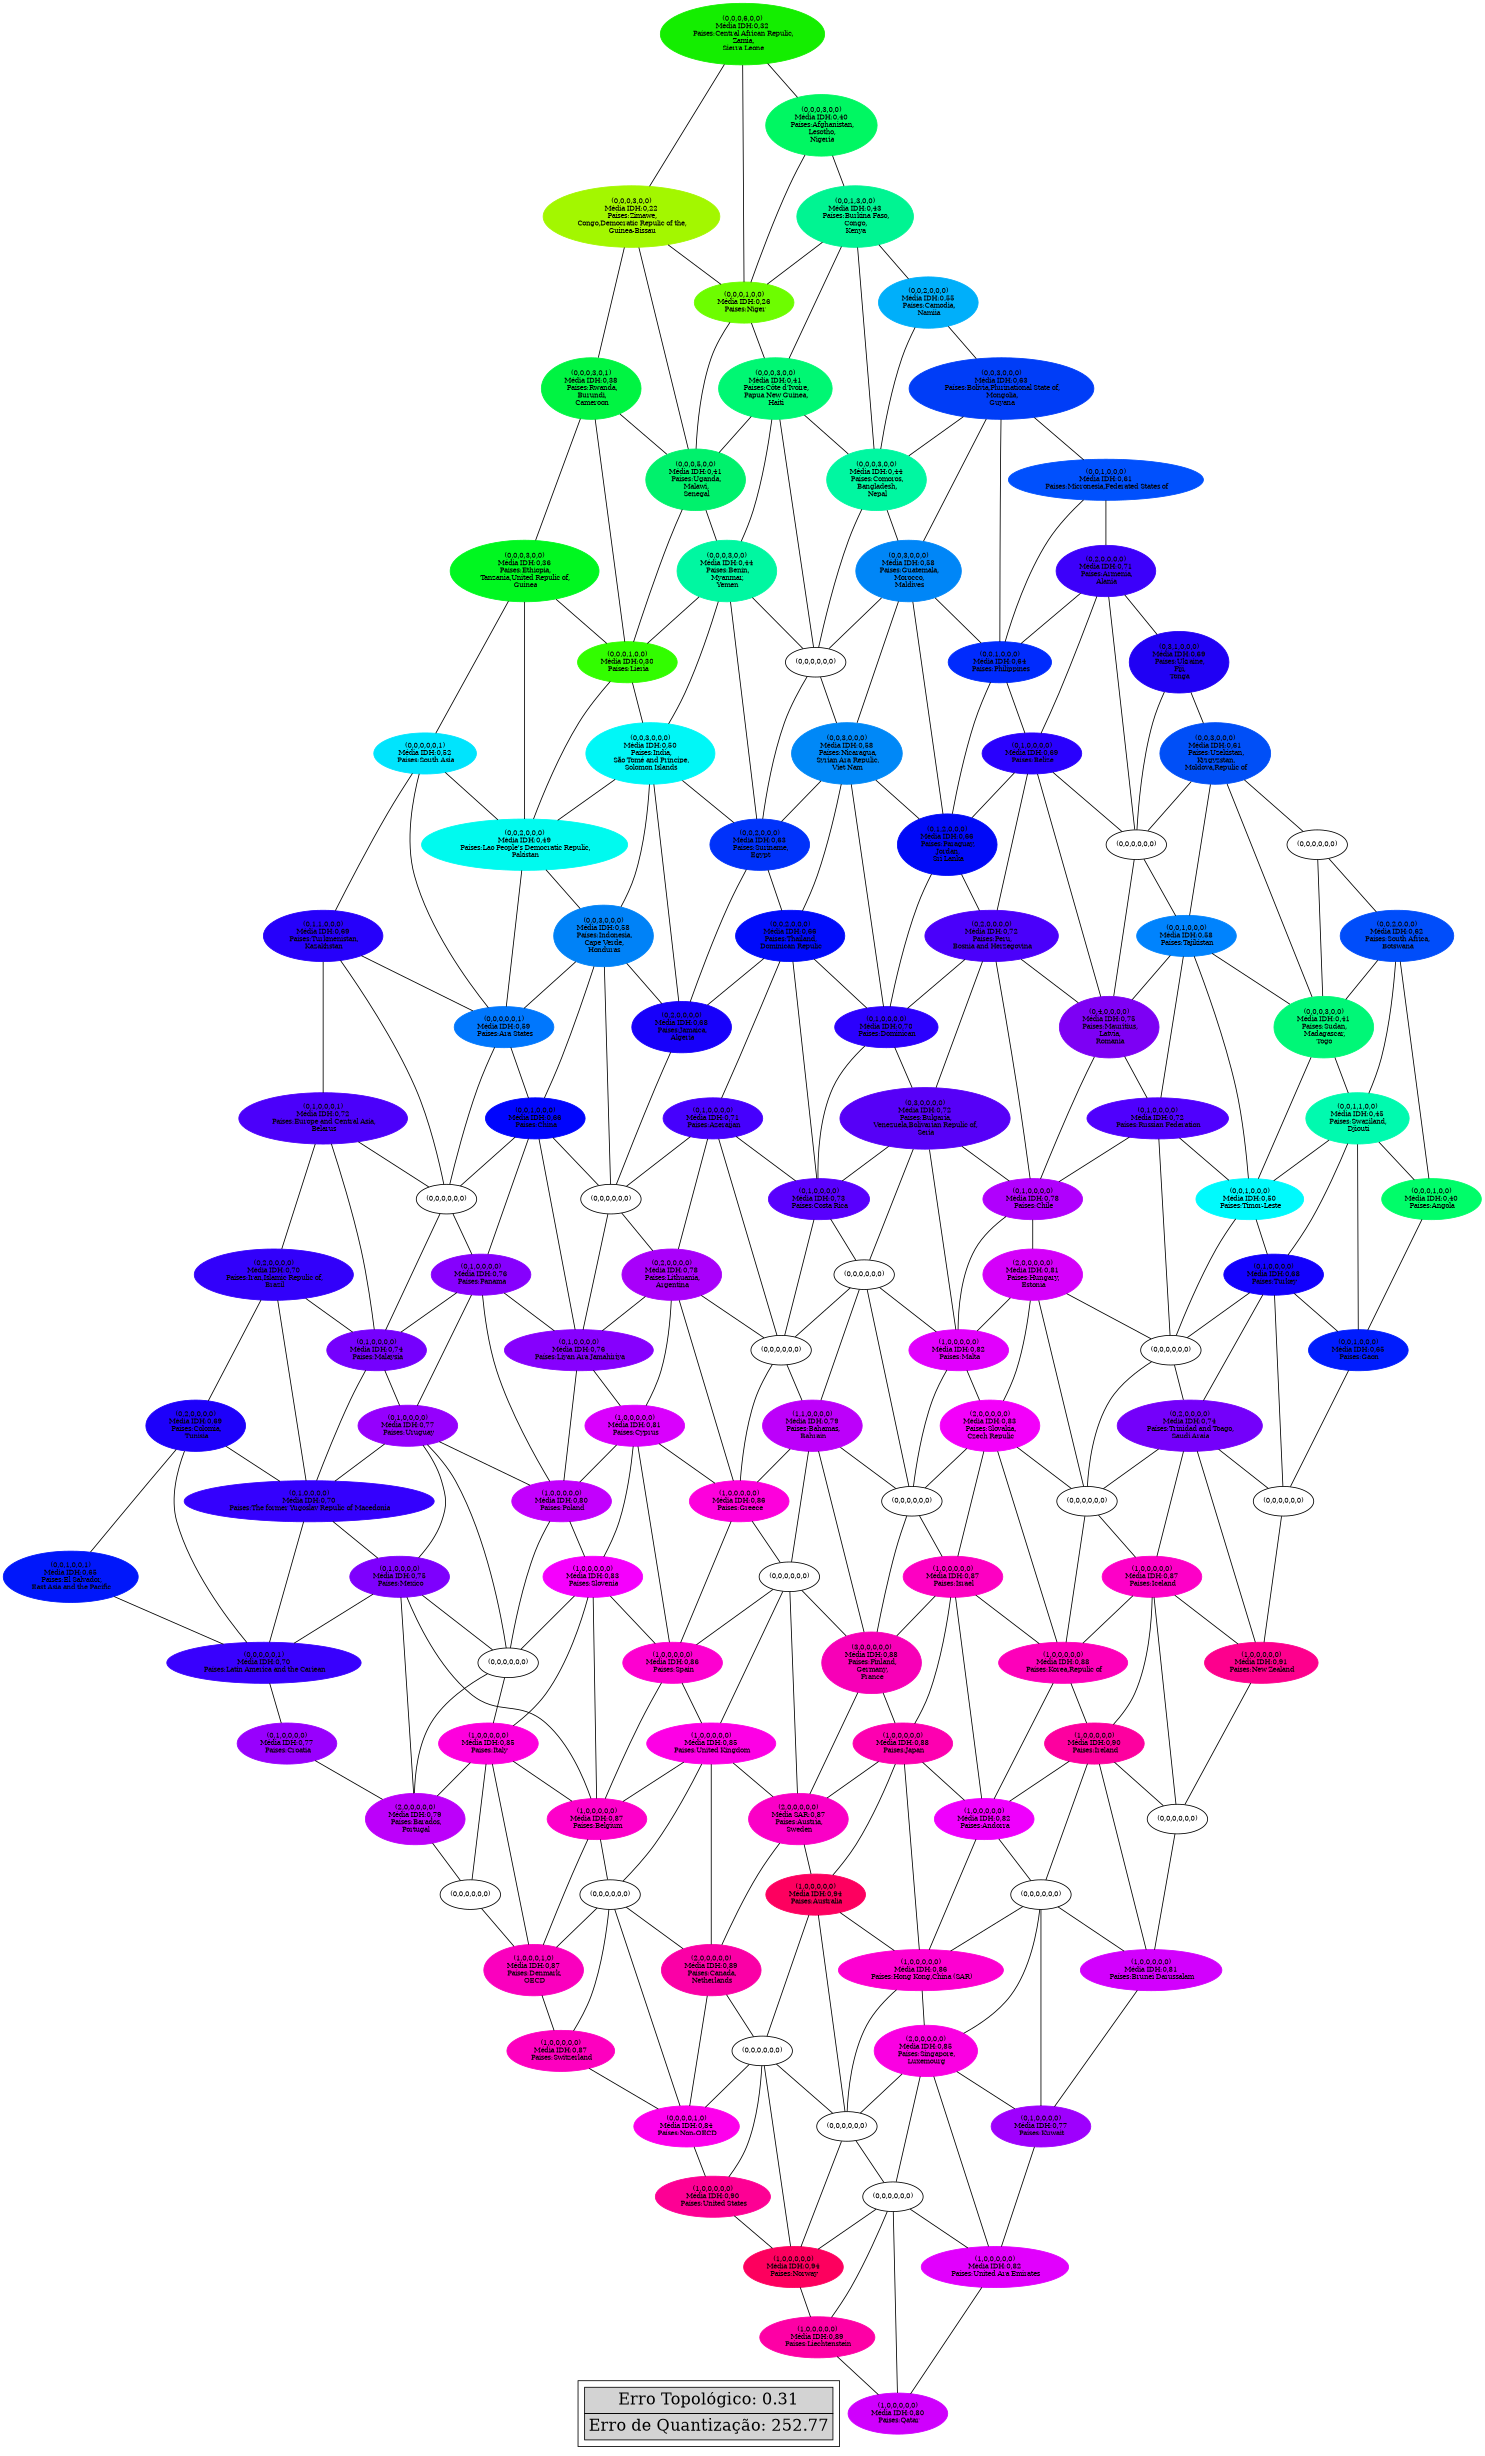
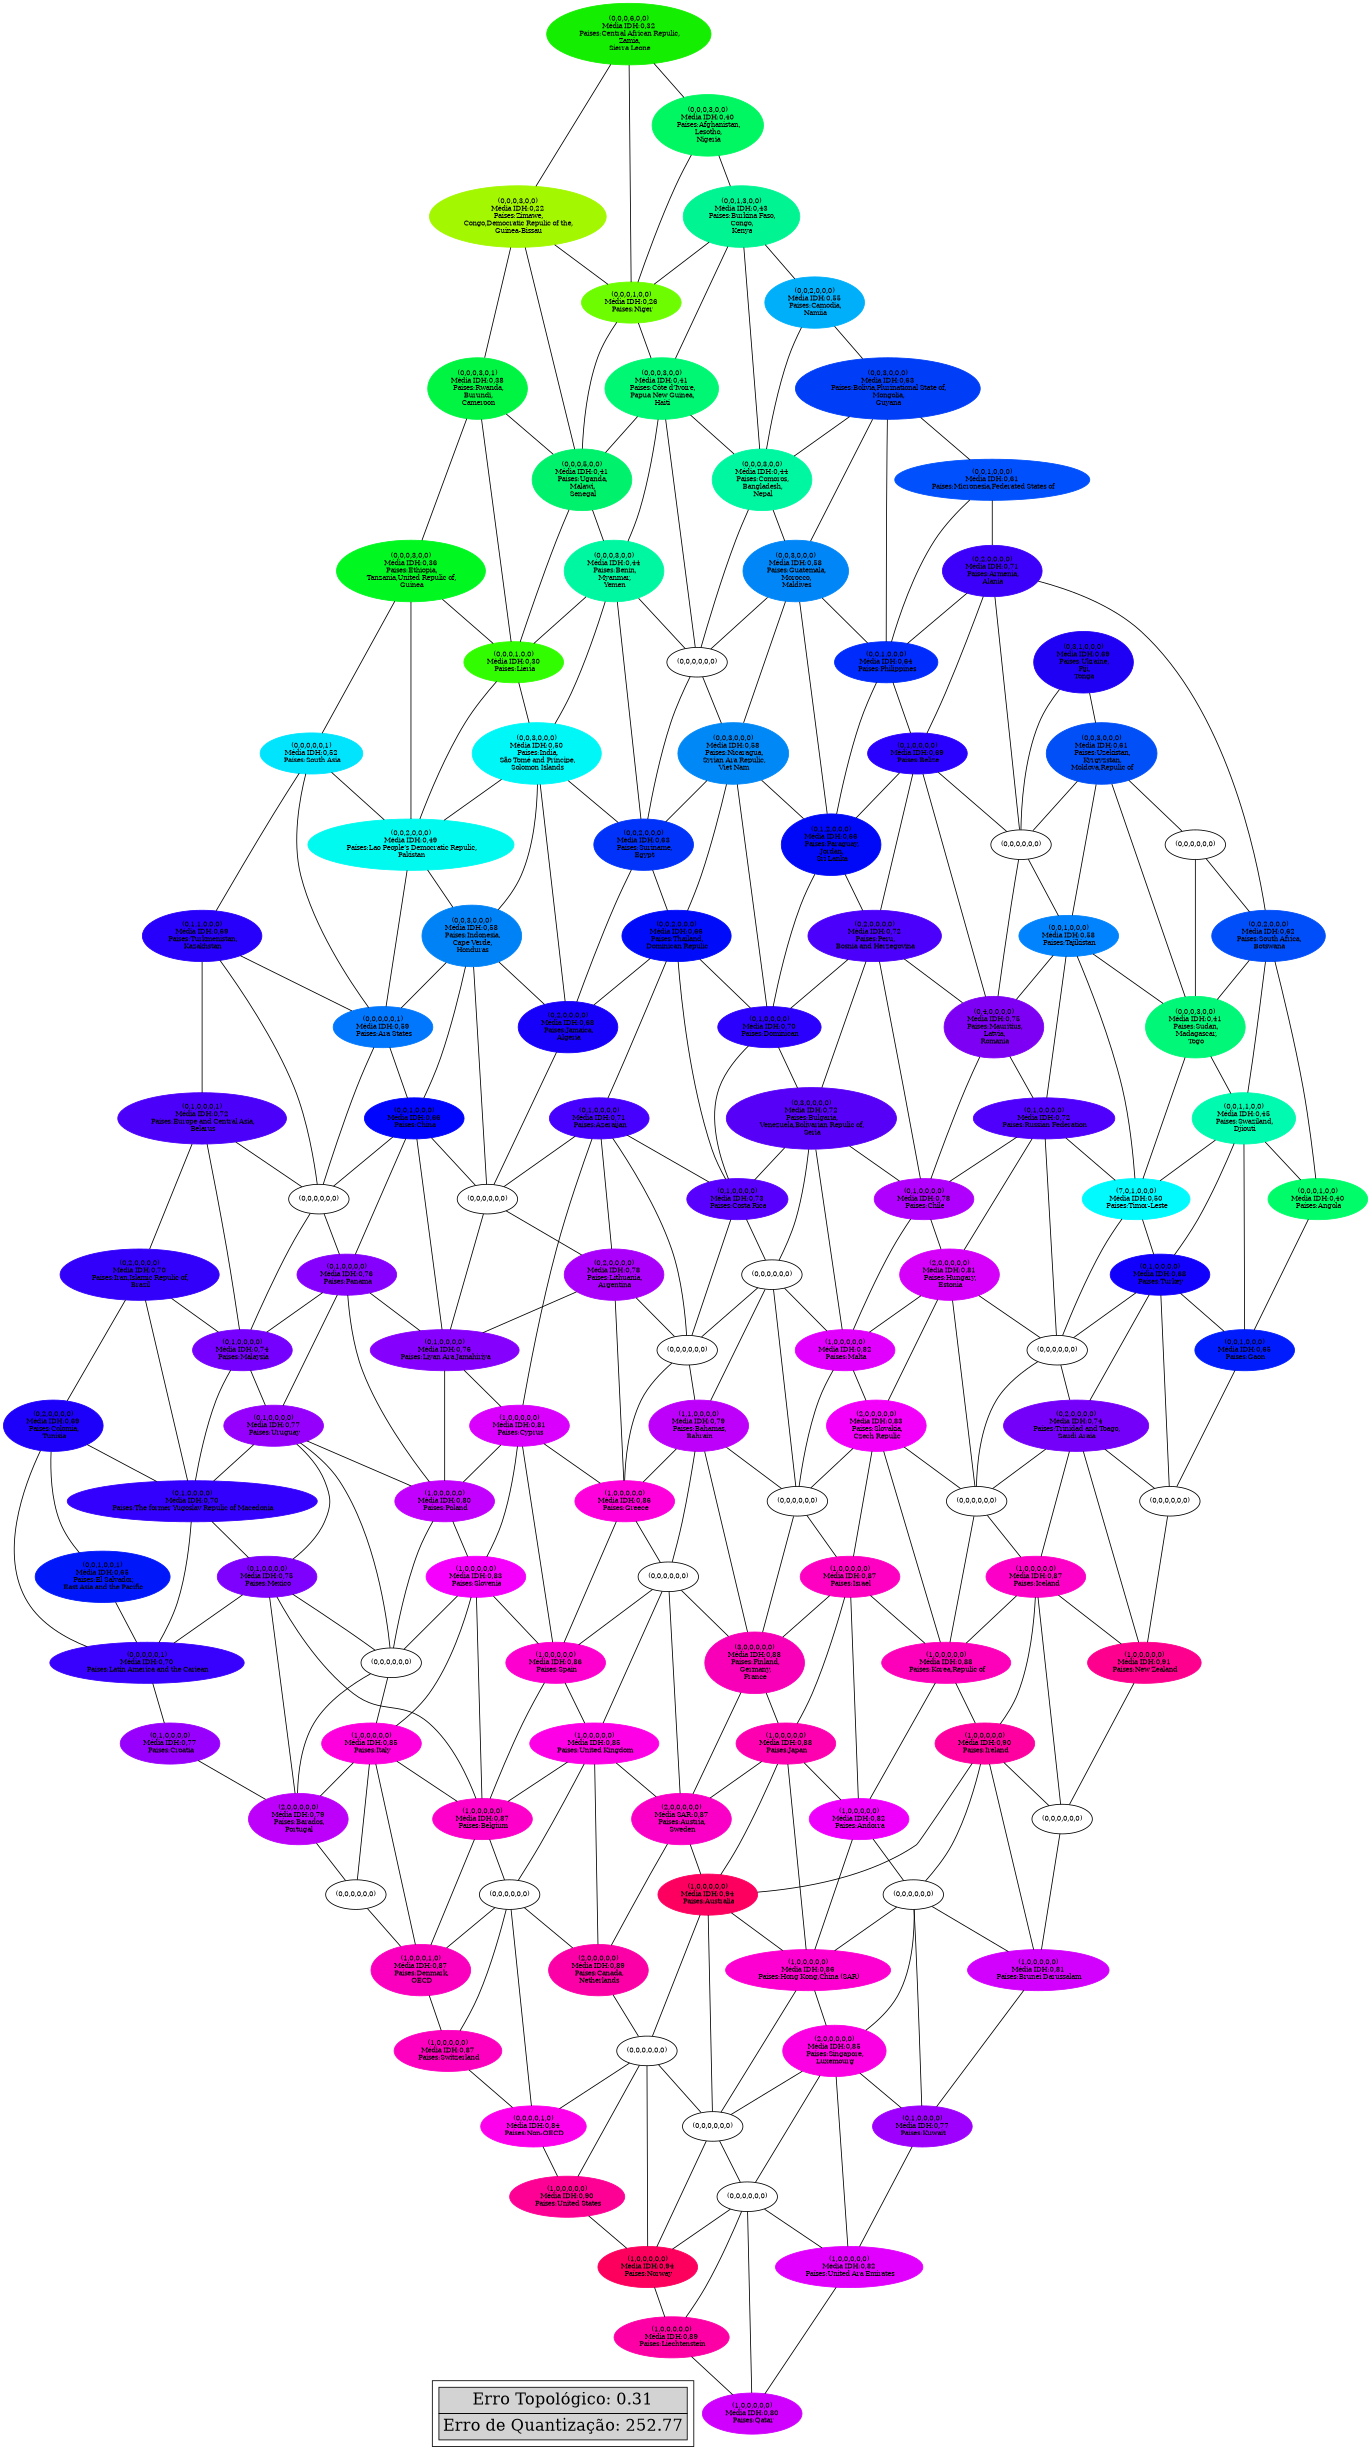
edge "(0,2,0,0,0,0) Média IDH:0,71 Países:Armenia, Alania" -- "(0,3,1,0,0,0) Média IDH:0,69 Países:Ukraine, Fiji, Tonga": now "(0,2,0,0,0,0) Média IDH:0,71 Países:Armenia, Alania" -- "(0,0,2,0,0,0) Média IDH:0,62 Países:South Africa, Botswana"
edge "(0,1,0,0,0,0) Média IDH:0,72 Países:Russian Federation" -- "(2,0,0,0,0,0) Média IDH:0,81 Países:Hungary, Estonia": added
node "(0,0,1,0,0,0) Média IDH:0,50 Países:Timor-Leste": label "(0,0,1,0,0,0) Média IDH:0,50 Países:Timor-Leste" -> "(7,0,1,0,0,0) Média IDH:0,50 Países:Timor-Leste"
edge "(0,2,0,0,0,0) Média IDH:0,78 Países:Lithuania, Argentina" -- "(1,0,0,0,0,0) Média IDH:0,81 Países:Cyprus": now "(0,1,0,0,0,0) Média IDH:0,71 Países:Azeraijan" -- "(1,0,0,0,0,0) Média IDH:0,81 Países:Cyprus"
edge "(1,0,0,0,0,0) Média IDH:0,90 Países:Ireland" -- "(1,0,0,0,0,0) Média IDH:0,82 Países:Andorra": now "(1,0,0,0,0,0) Média IDH:0,90 Países:Ireland" -- "(1,0,0,0,0,0) Média IDH:0,94 Países:Australia"
edge "(2,0,0,0,0,0) Média IDH:0,89 Países:Canada, Netherlands" -- "(0,0,0,0,1,0) Média IDH:0,84 Países:Non-OECD": removed
